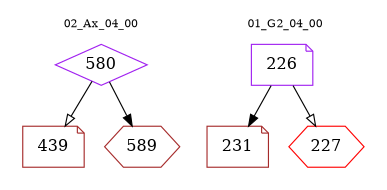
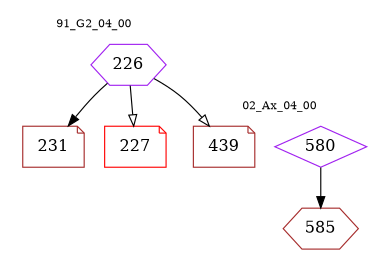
cluster "01_G2_04_00": label "01_G2_04_00" -> "91_G2_04_00"
node "226": shape note -> hexagon
edge "580" -> "439": now "226" -> "439"
node "589": label "589" -> "585"
node "227": shape hexagon -> note
